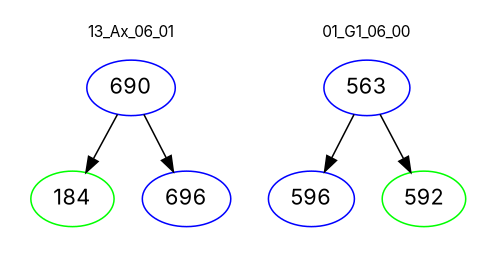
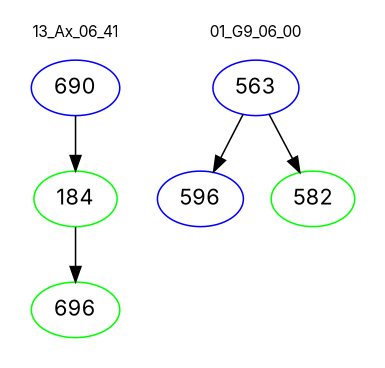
cluster "13_Ax_06_01": label "13_Ax_06_01" -> "13_Ax_06_41"
cluster "01_G1_06_00": label "01_G1_06_00" -> "01_G9_06_00"
edge "690" -> "696": now "184" -> "696"
node "696": color blue -> green
node "592": label "592" -> "582"
